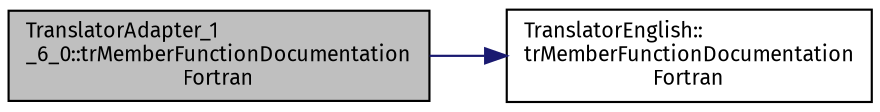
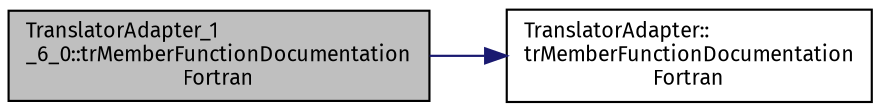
node "TranslatorEnglish:: trMemberFunctionDocumentation Fortran": label "TranslatorEnglish:: trMemberFunctionDocumentation Fortran" -> "TranslatorAdapter:: trMemberFunctionDocumentation Fortran"
